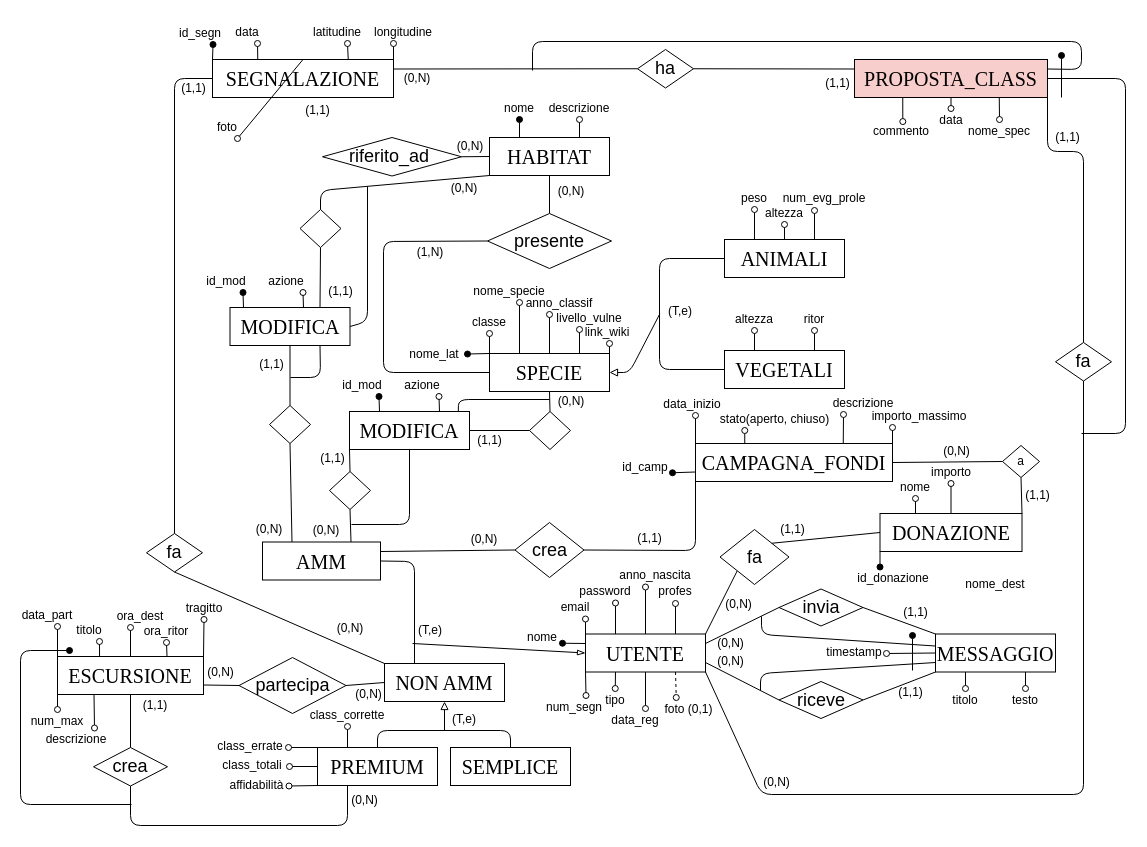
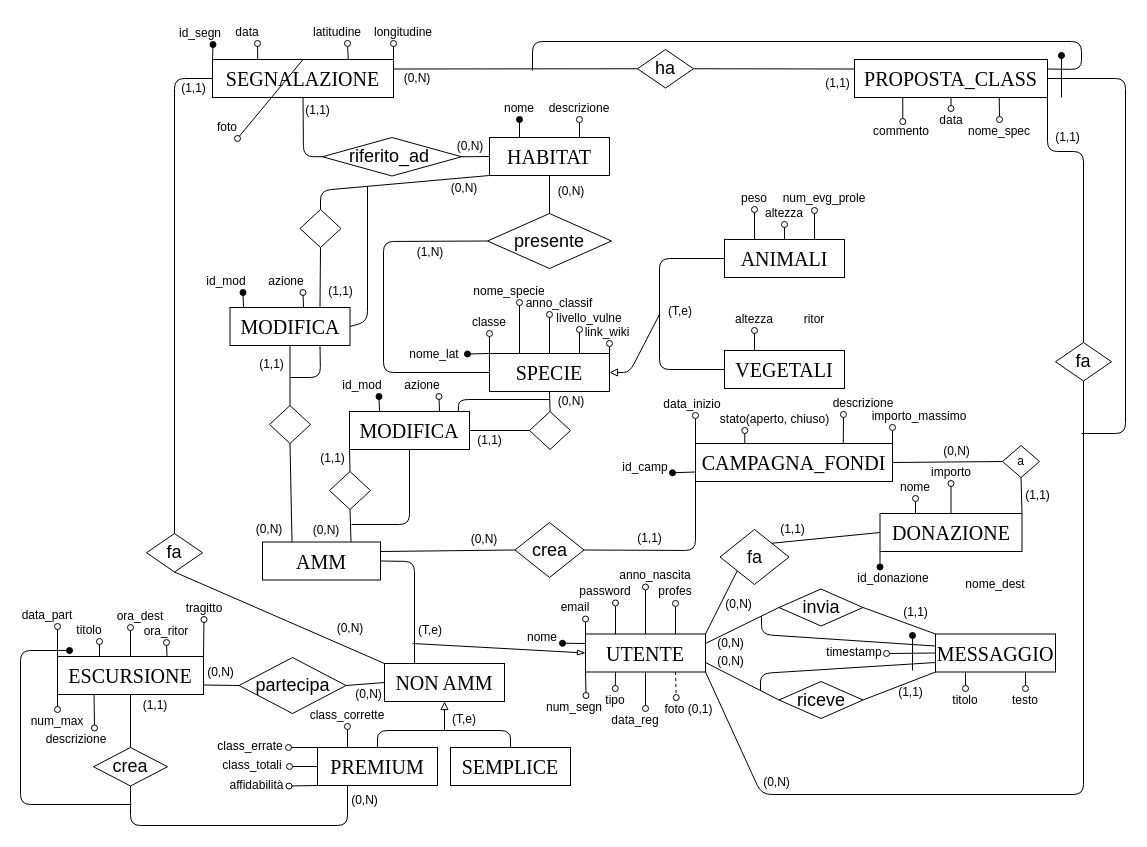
node "PROPOSTA_CLASS": fillcolor #f8cecc -> #ffffff
edge "SEGNALAZIONE" -- "riferito_ad": added
edge "VEGETALI" -> "ritor": removed
